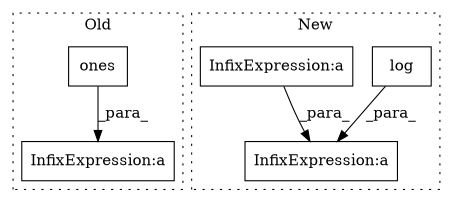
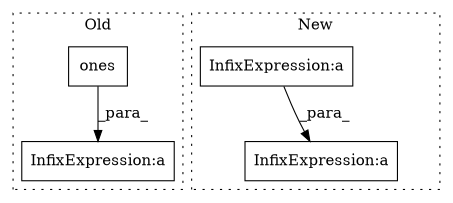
node "log": removed
